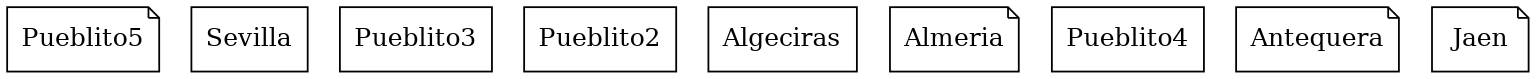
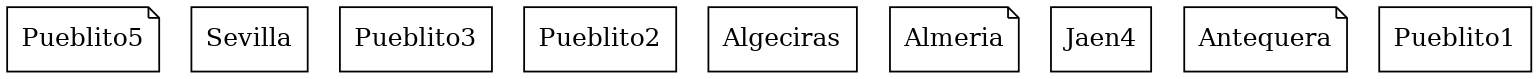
node "Pueblito4": label "Pueblito4" -> "Jaen4"
node "Pueblito1": added
node "Jaen": removed
